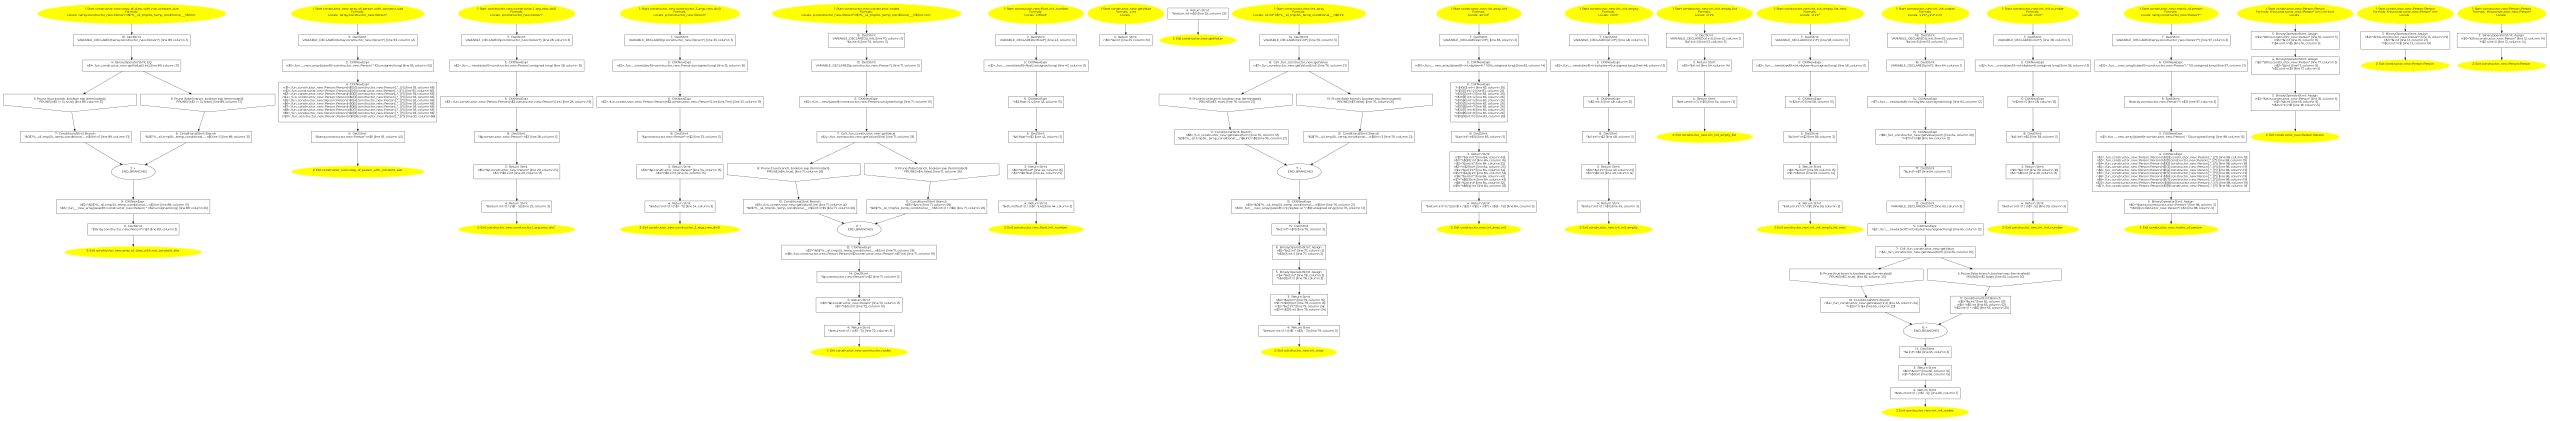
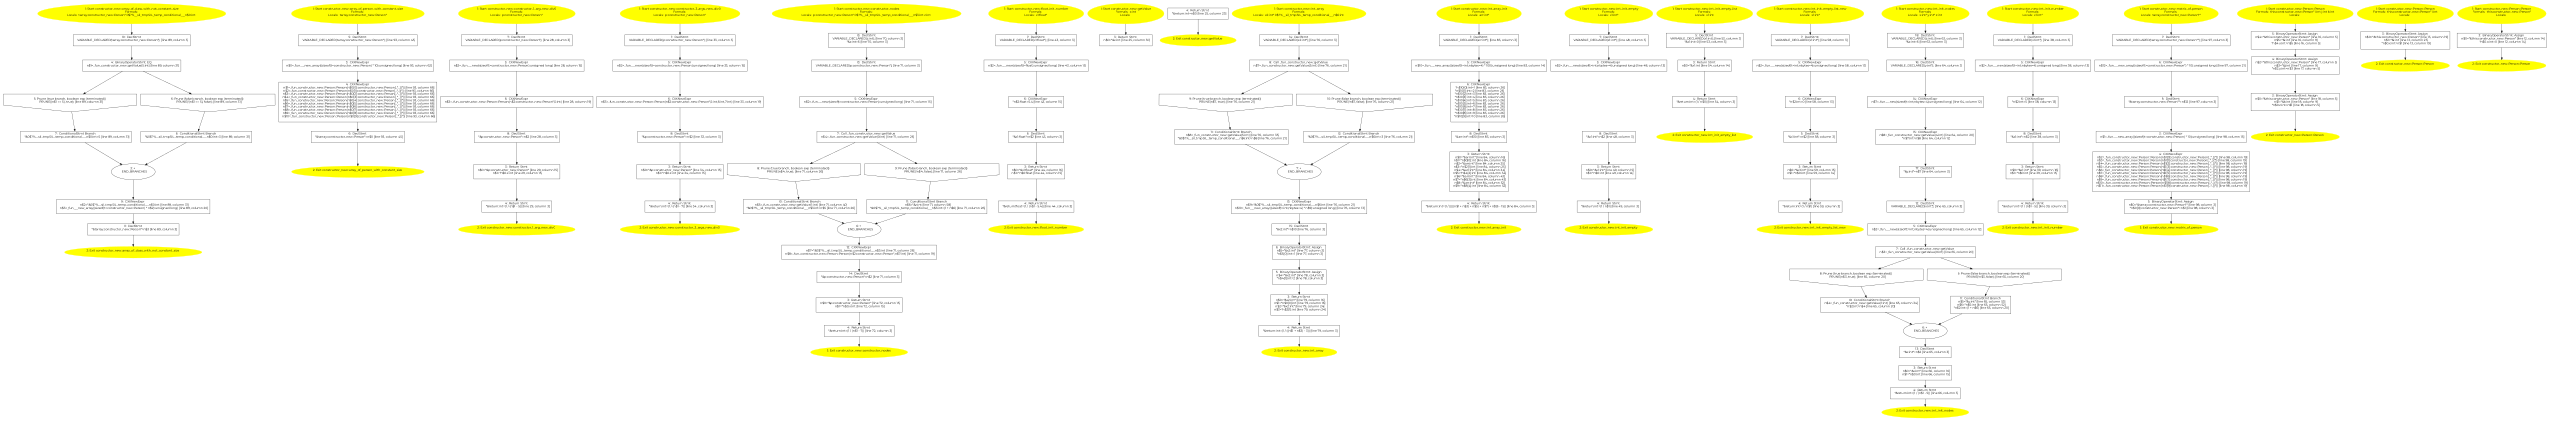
node "6:  CXXNewExpr *n$2:int=0 [line 48, column 21]": removed
